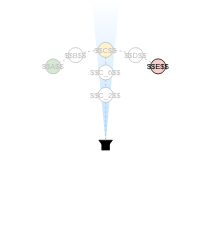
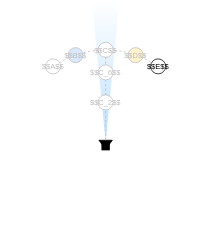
node "$$C$$": fillcolor #fff2cc -> #ffffff
node "$$B$$": fillcolor #ffffff -> #dae8fc
node "$$D$$": fillcolor #ffffff -> #fff2cc
node "$$A$$": fillcolor #d5e8d4 -> #ffffff
node "$$E$$": fillcolor #f8cecc -> #ffffff
node "$$C_2$$": moved (105, 95) -> (105, 102)
